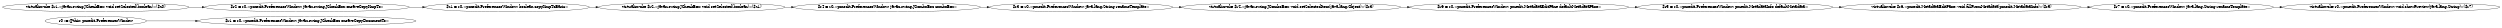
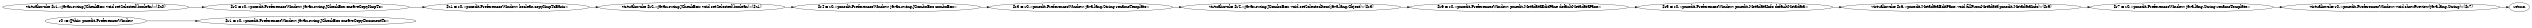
node "return": added
